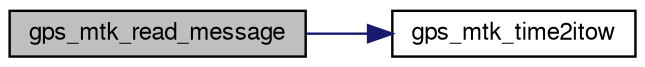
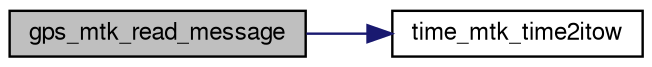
node "gps_mtk_time2itow": label "gps_mtk_time2itow" -> "time_mtk_time2itow"
